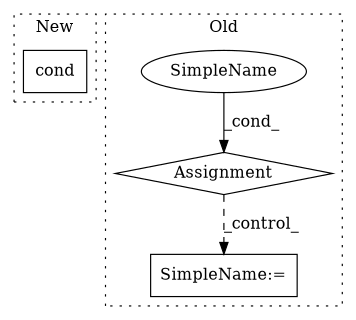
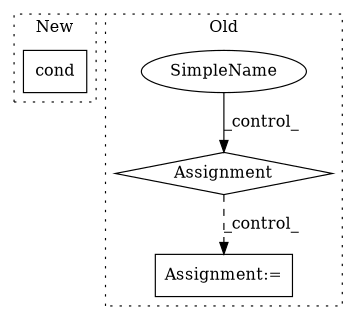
edge "SimpleName" -> "Assignment": label "_cond_" -> "_control_"
node "SimpleName:=": label "SimpleName:=" -> "Assignment:="
